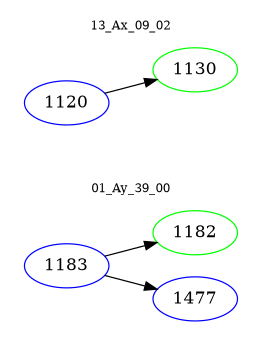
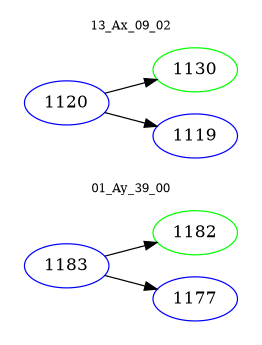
node "1119": added
node "1477": label "1477" -> "1177"
